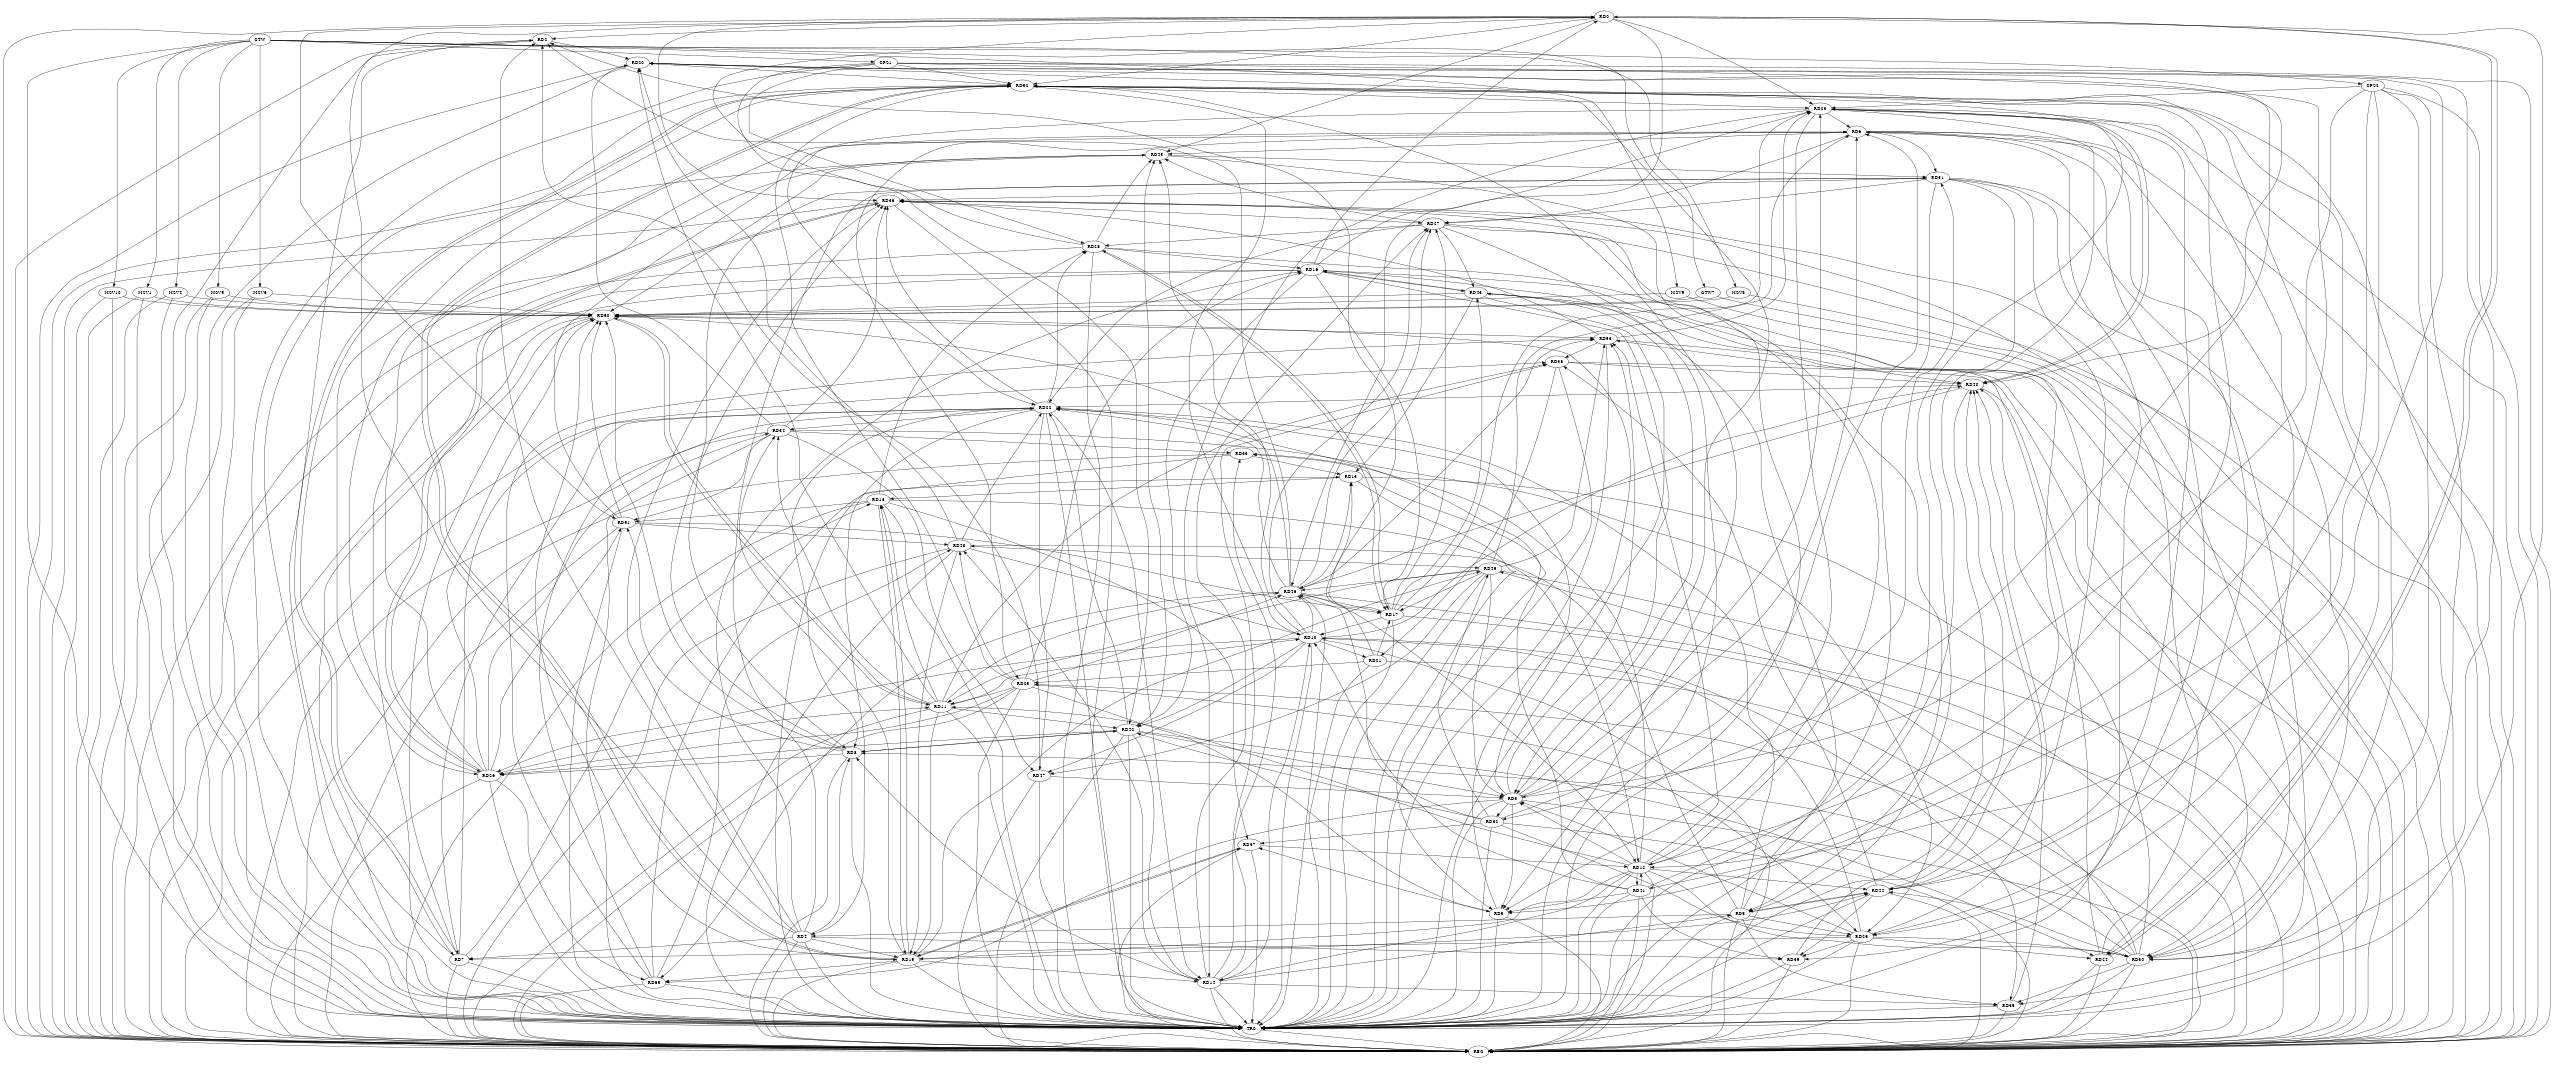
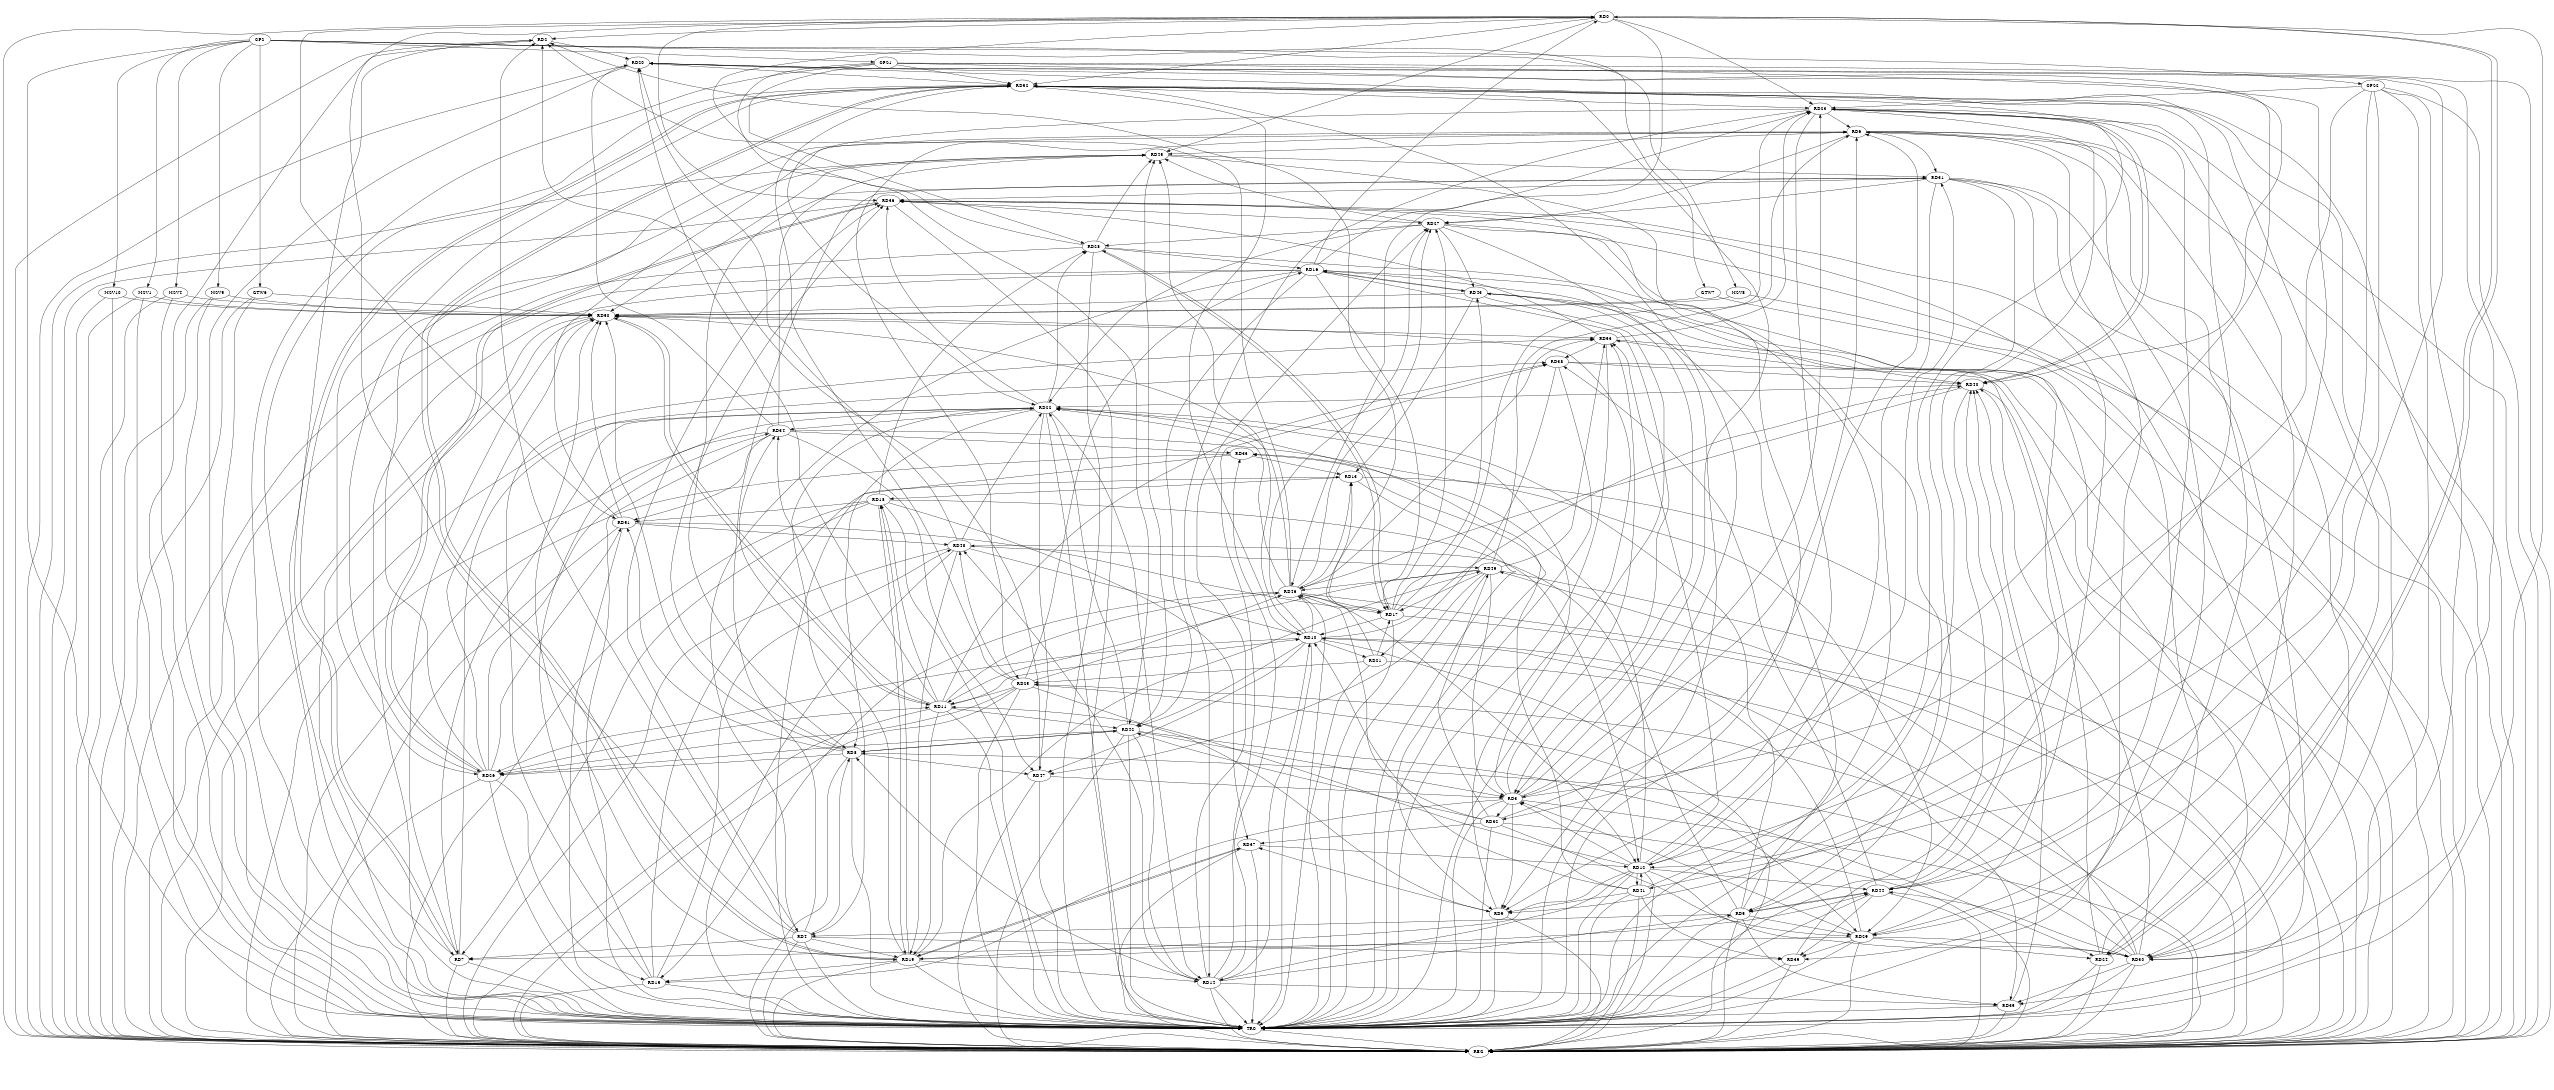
node "GTW": label "GTW" -> "CPS"
node "MSV6": label "MSV6" -> "GTW6"
node "MSV9": removed
edge "RD34" -> "RD36": now "RD34" -> "RD45"
edge "RD4" -> "RD16": reversed
edge "RD7" -> "RD18": reversed
edge "RD8" -> "RD47": added
node "RD65": label "RD65" -> "RD15"
